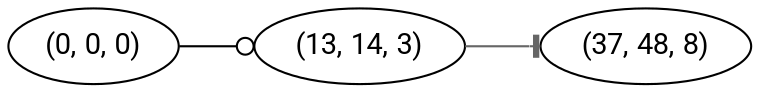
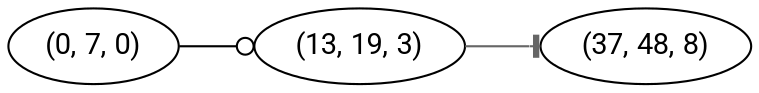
node "(0, 0, 0)": label "(0, 0, 0)" -> "(0, 7, 0)"
node "(13, 14, 3)": label "(13, 14, 3)" -> "(13, 19, 3)"
